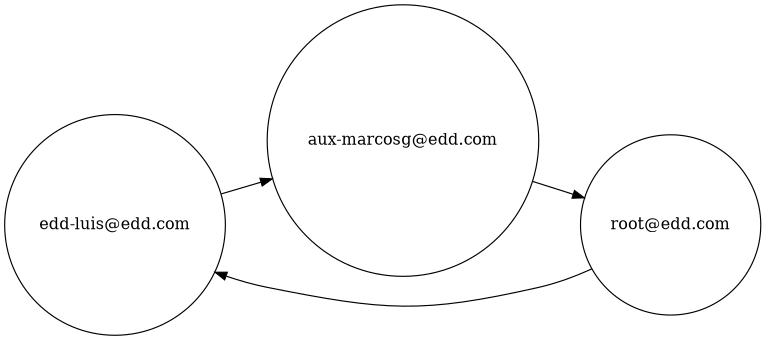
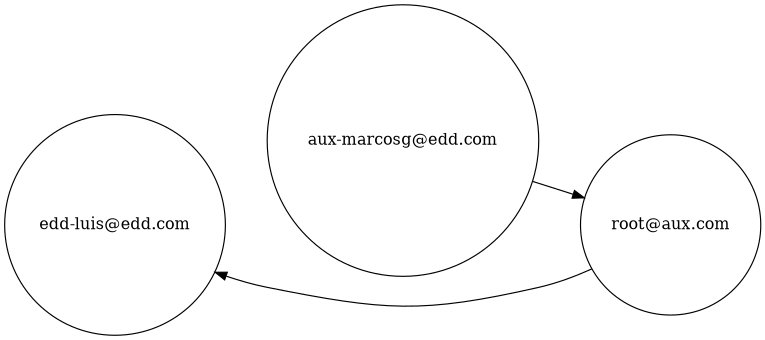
edge "edd-luis@edd.com" -> "aux-marcosg@edd.com": removed
node "root@edd.com": label "root@edd.com" -> "root@aux.com"
